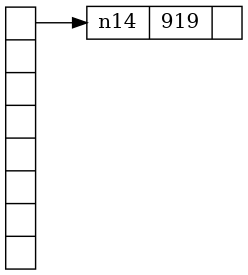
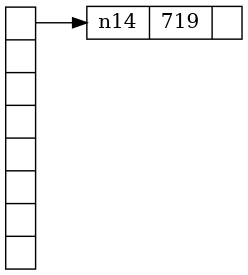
node "n14": text "919" -> "719"
